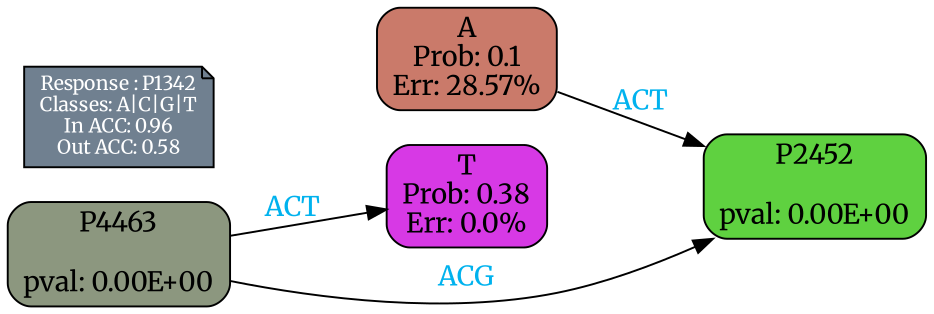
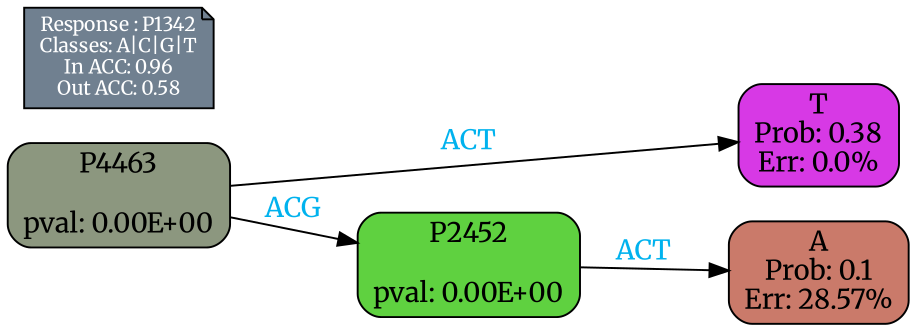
edge "A Prob: 0.1 Err: 28.57%" -> "P2452 pval: 0.00E+00": reversed
